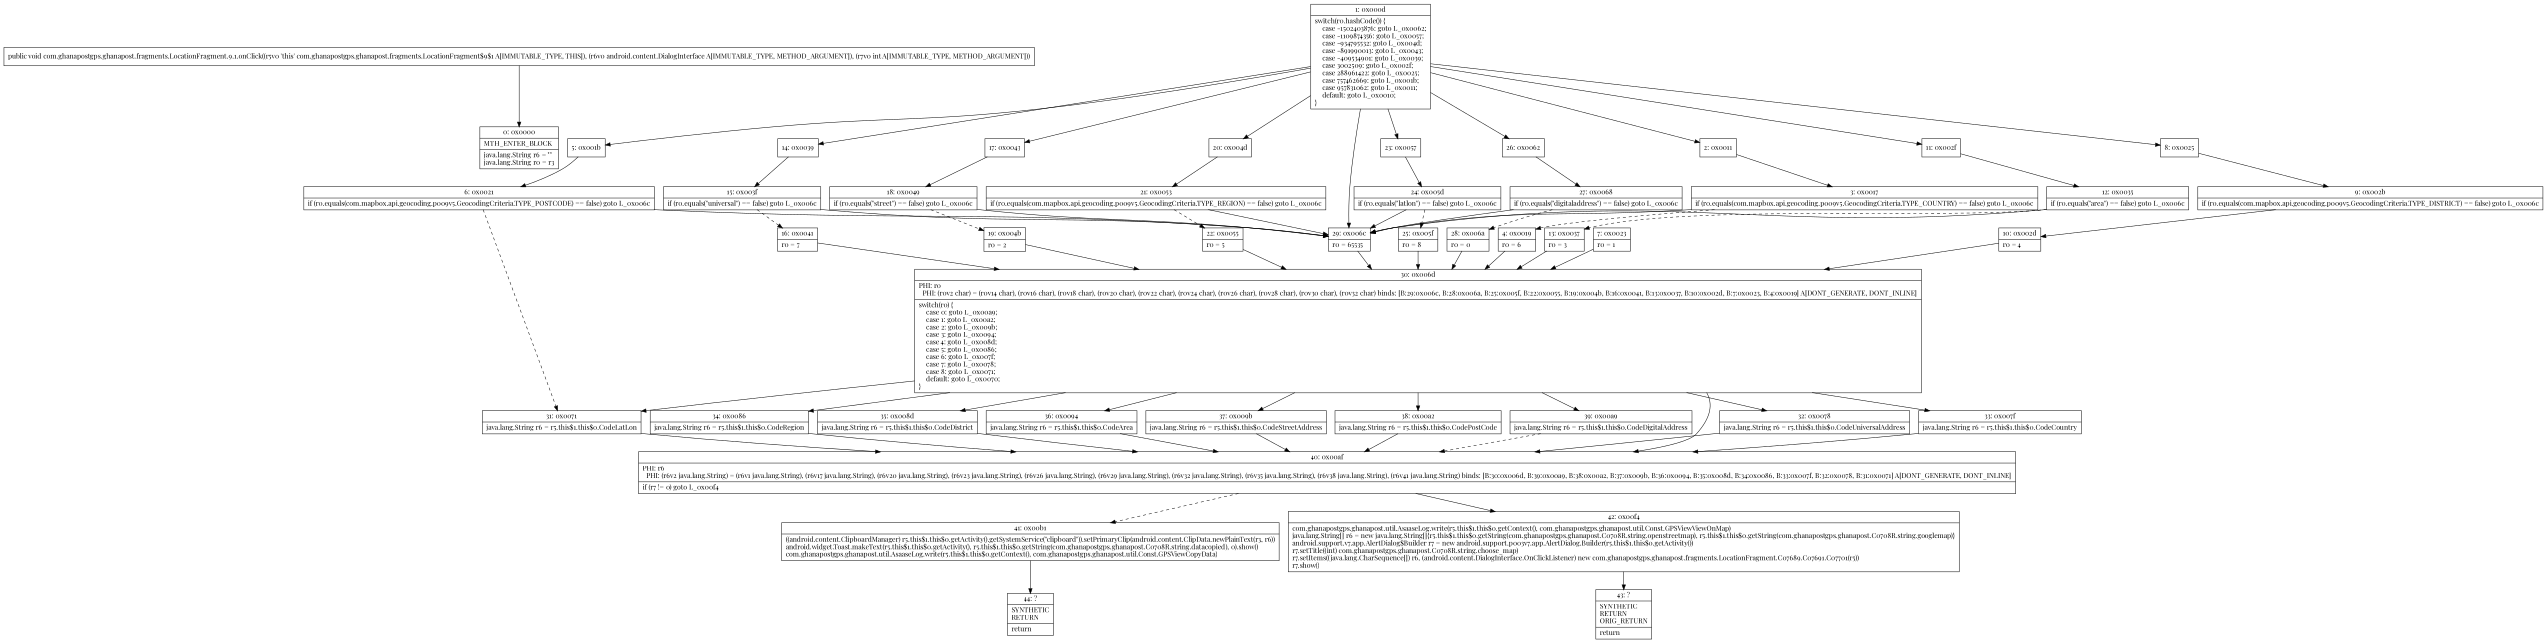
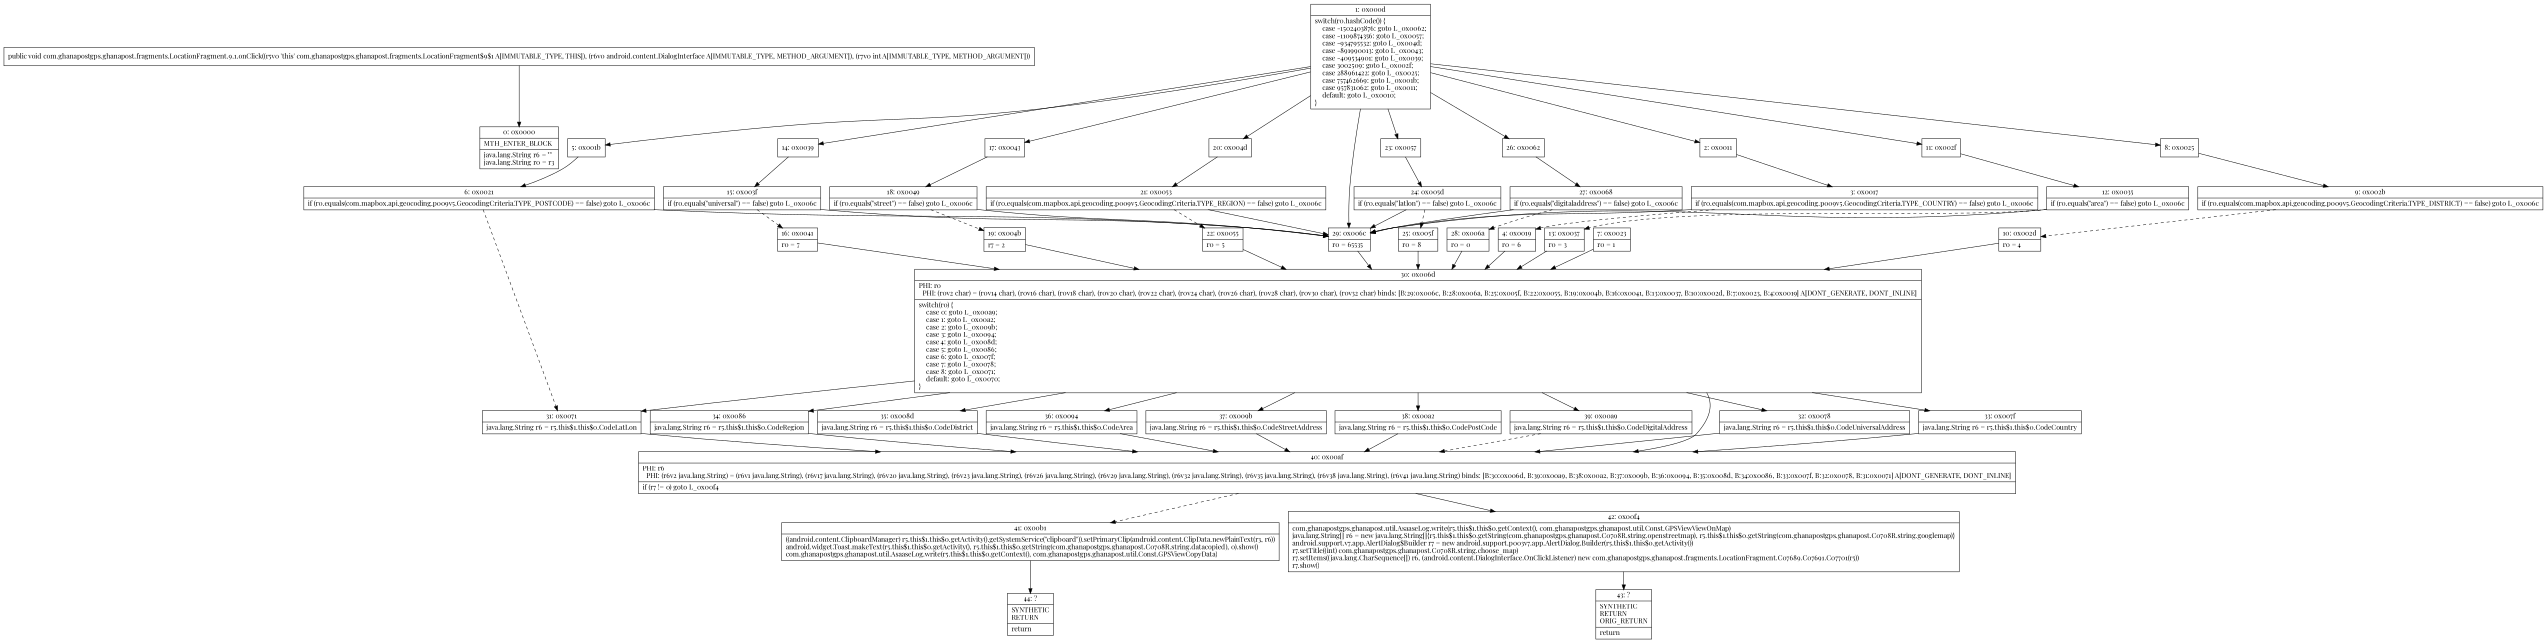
edge "9: 0x002b" -> "10: 0x002d": style solid -> dashed
node "19: 0x004b": text "r0 = 2" -> "r7 = 2"
